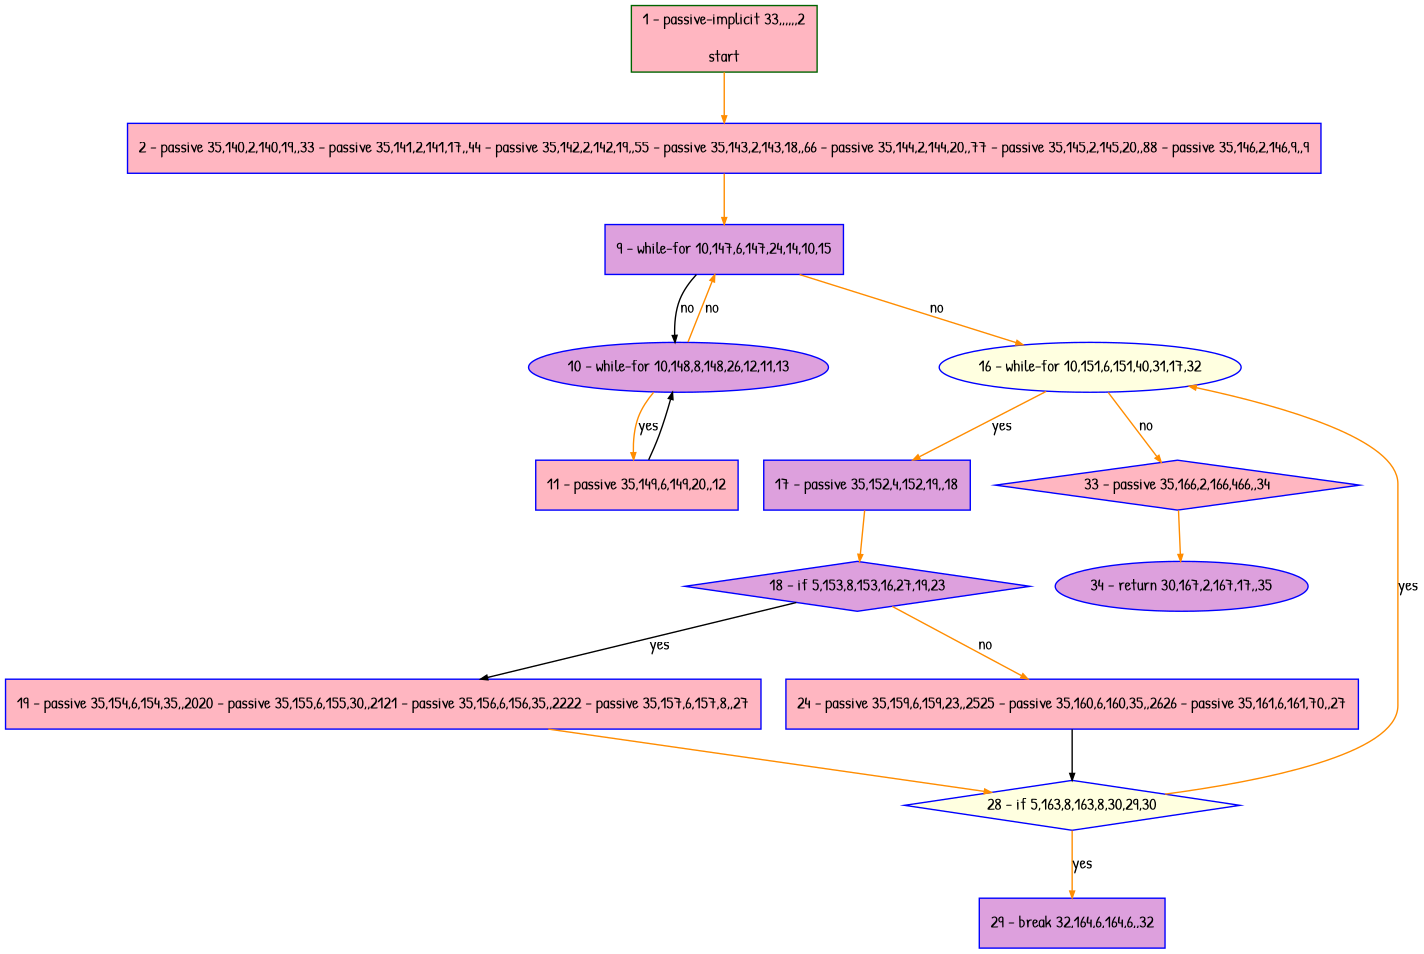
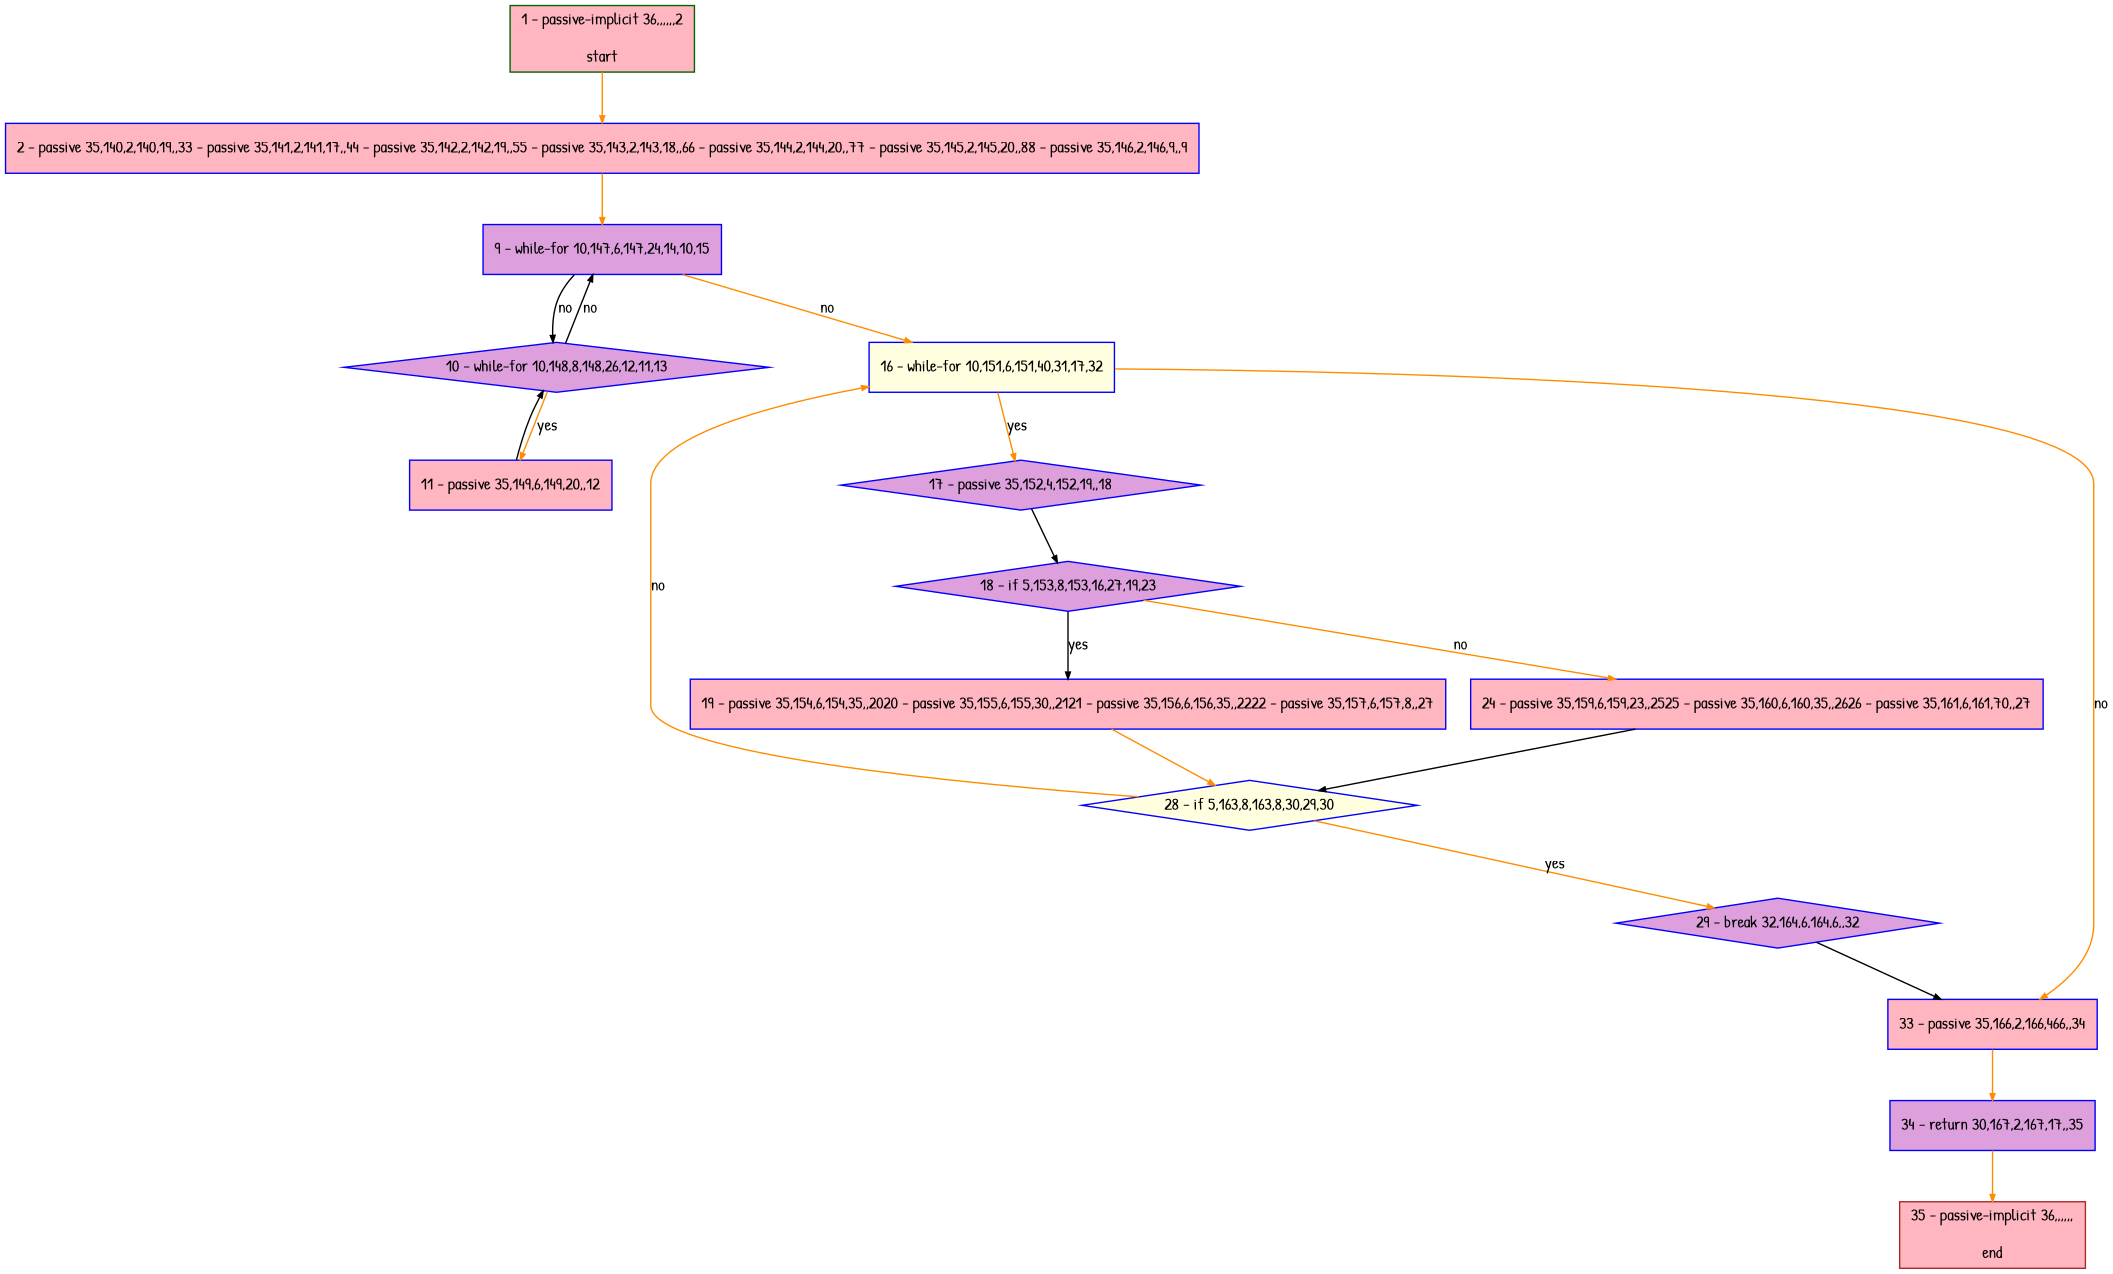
node "1 - passive-implicit 33,,,,,,2 start": label "1 - passive-implicit 33,,,,,,2 start" -> "1 - passive-implicit 36,,,,,,2 start"
edge "10 - while-for 10,148,8,148,26,12,11,13" -> "9 - while-for 10,147,6,147,24,14,10,15": color darkorange -> black
node "10 - while-for 10,148,8,148,26,12,11,13": shape ellipse -> diamond
node "16 - while-for 10,151,6,151,40,31,17,32": shape ellipse -> box
node "17 - passive 35,152,4,152,19,,18": shape box -> diamond
node "33 - passive 35,166,2,166,466,,34": shape diamond -> box
edge "17 - passive 35,152,4,152,19,,18" -> "18 - if 5,153,8,153,16,27,19,23": color darkorange -> black
node "34 - return 30,167,2,167,17,,35": shape ellipse -> box
edge "28 - if 5,163,8,163,8,30,29,30" -> "16 - while-for 10,151,6,151,40,31,17,32": label "yes" -> "no"
node "29 - break 32,164,6,164,6,,32": shape box -> diamond
edge "29 - break 32,164,6,164,6,,32" -> "33 - passive 35,166,2,166,466,,34": added
node "35 - passive-implicit 36,,,,,, end": added
